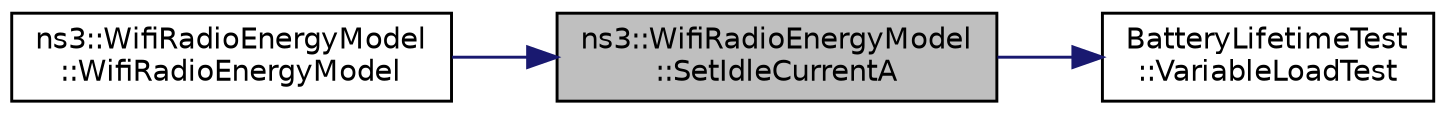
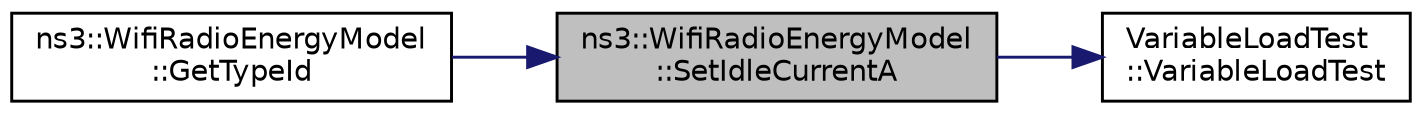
node "ns3::WifiRadioEnergyModel ::WifiRadioEnergyModel": label "ns3::WifiRadioEnergyModel ::WifiRadioEnergyModel" -> "ns3::WifiRadioEnergyModel ::GetTypeId"
node "BatteryLifetimeTest ::VariableLoadTest": label "BatteryLifetimeTest ::VariableLoadTest" -> "VariableLoadTest ::VariableLoadTest"
